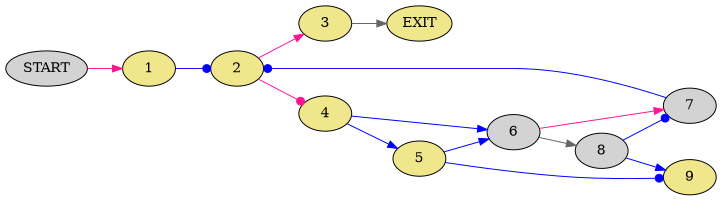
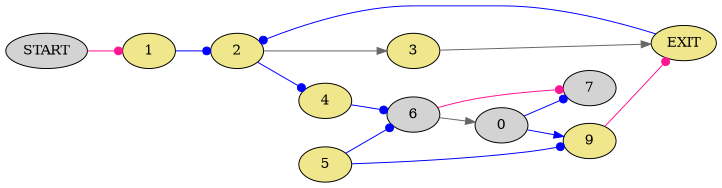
edge "2" -> "3": color deeppink -> gray40
edge "START" -> "1": arrowhead normal -> dot
edge "7" -> "2": now "EXIT" -> "2"
edge "2" -> "4": color deeppink -> blue
edge "9" -> "EXIT": added
edge "6" -> "7": arrowhead normal -> dot
edge "4" -> "6": arrowhead normal -> dot
edge "4" -> "5": removed
edge "5" -> "6": arrowhead normal -> dot
node "8": label "8" -> "0"
